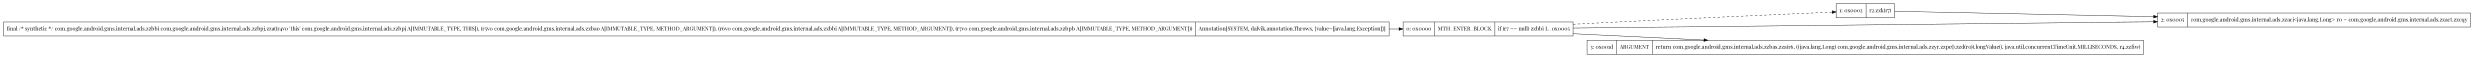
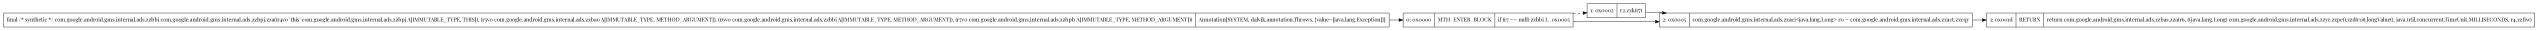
edge "0: 0x0000" -> "3: 0x001d": now "2: 0x0005" -> "3: 0x001d"
node "3: 0x001d": text "ARGUMENT" -> "RETURN"
